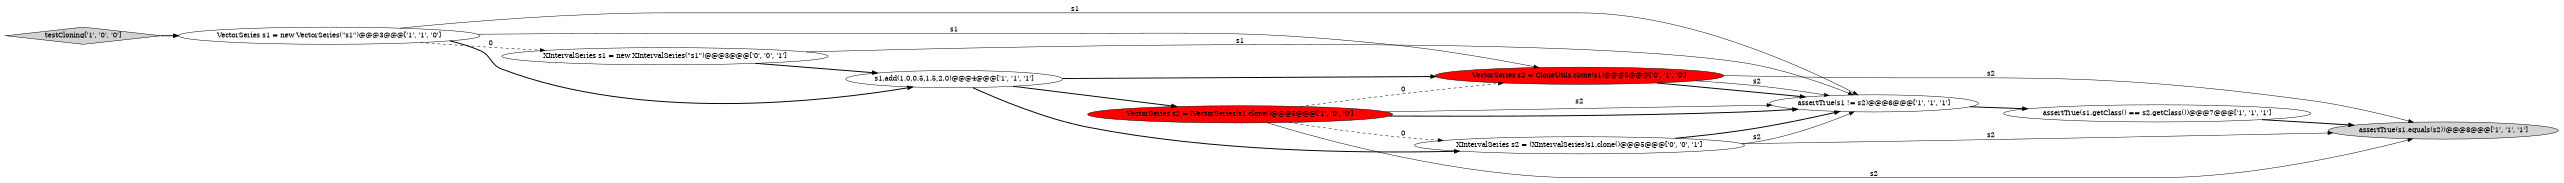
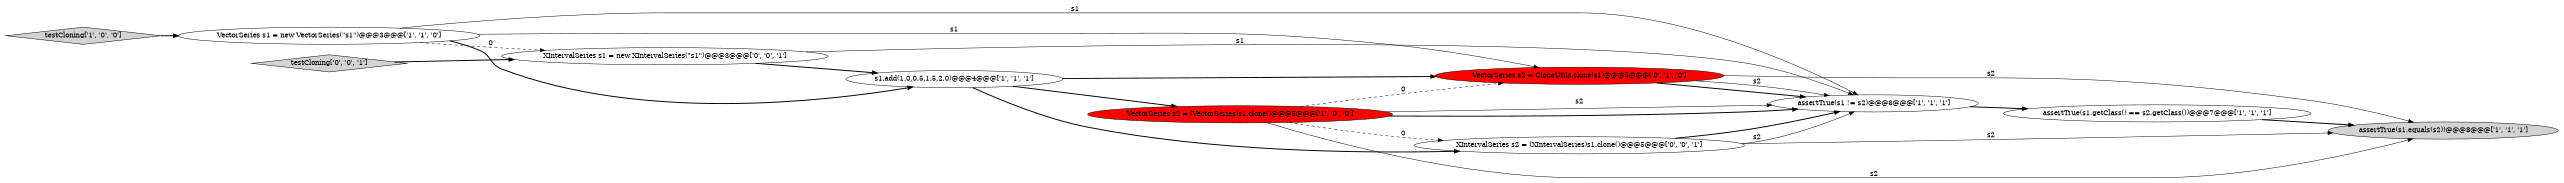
node "testCloning['0', '0', '1']": added
